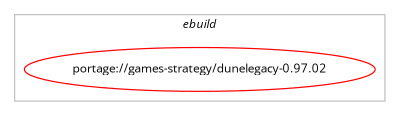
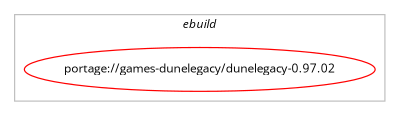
node "portage://games-strategy/dunelegacy-0.97.02": label "portage://games-strategy/dunelegacy-0.97.02" -> "portage://games-dunelegacy/dunelegacy-0.97.02"
